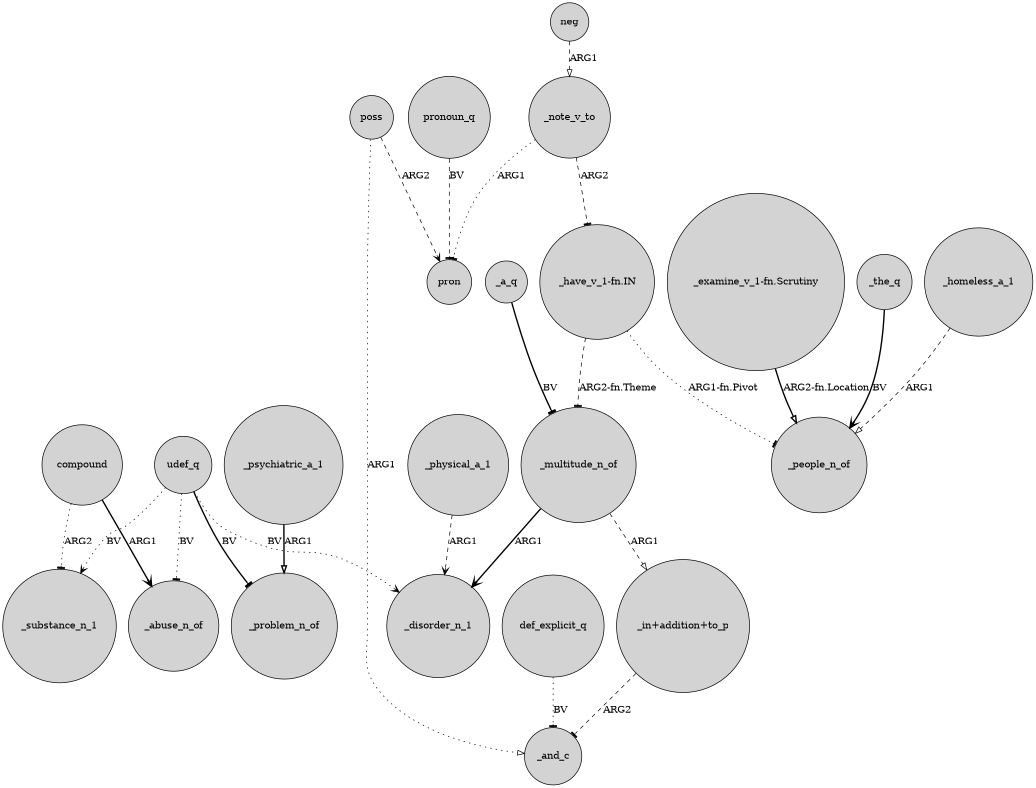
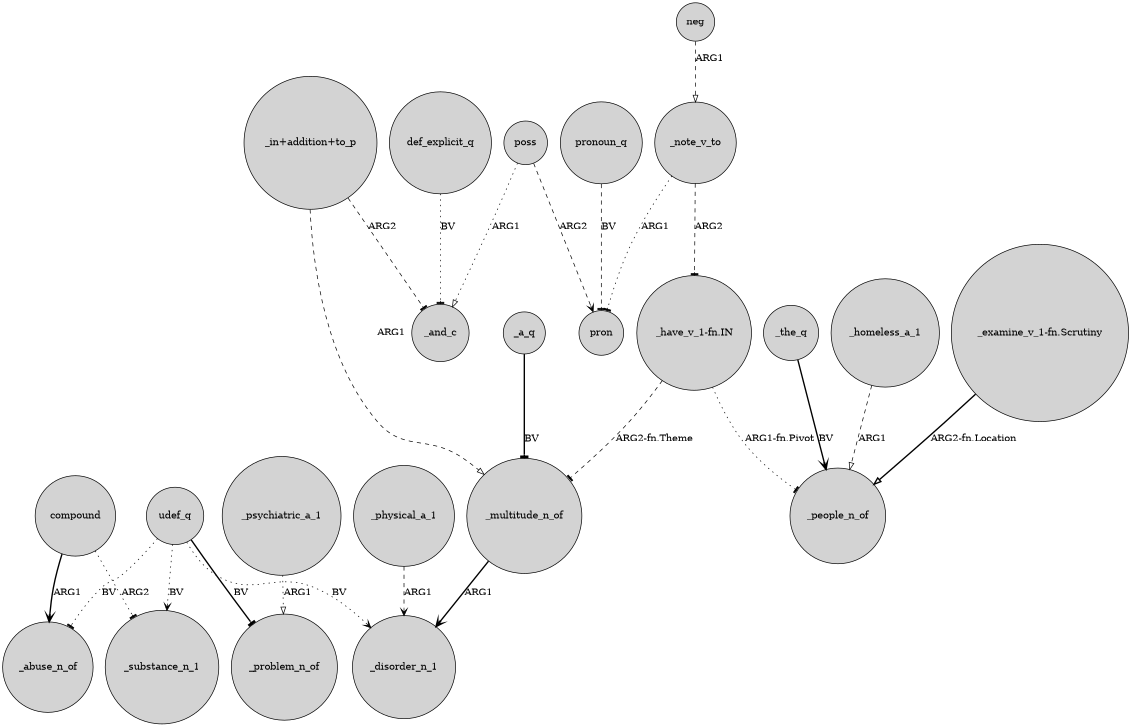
edge "_multitude_n_of" -> "_in+addition+to_p": reversed
edge "_psychiatric_a_1" -> "_problem_n_of": style bold -> dotted
